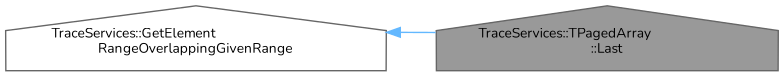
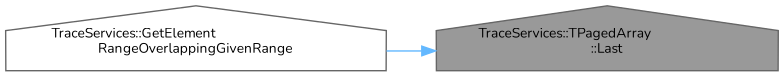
edge "TraceServices::TPagedArray ::Last" -> "TraceServices::GetElement RangeOverlappingGivenRange": reversed
